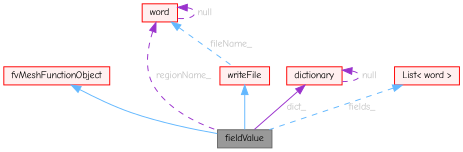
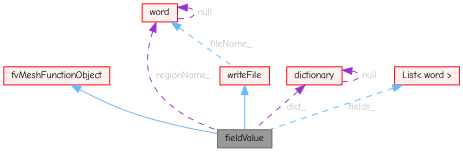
edge "fieldValue" -> "dictionary": style solid -> dashed
